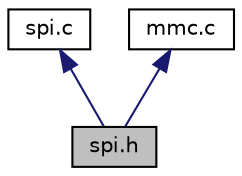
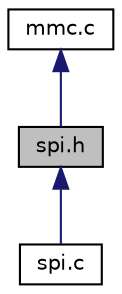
edge "spi.h" -> "spi.c": reversed
